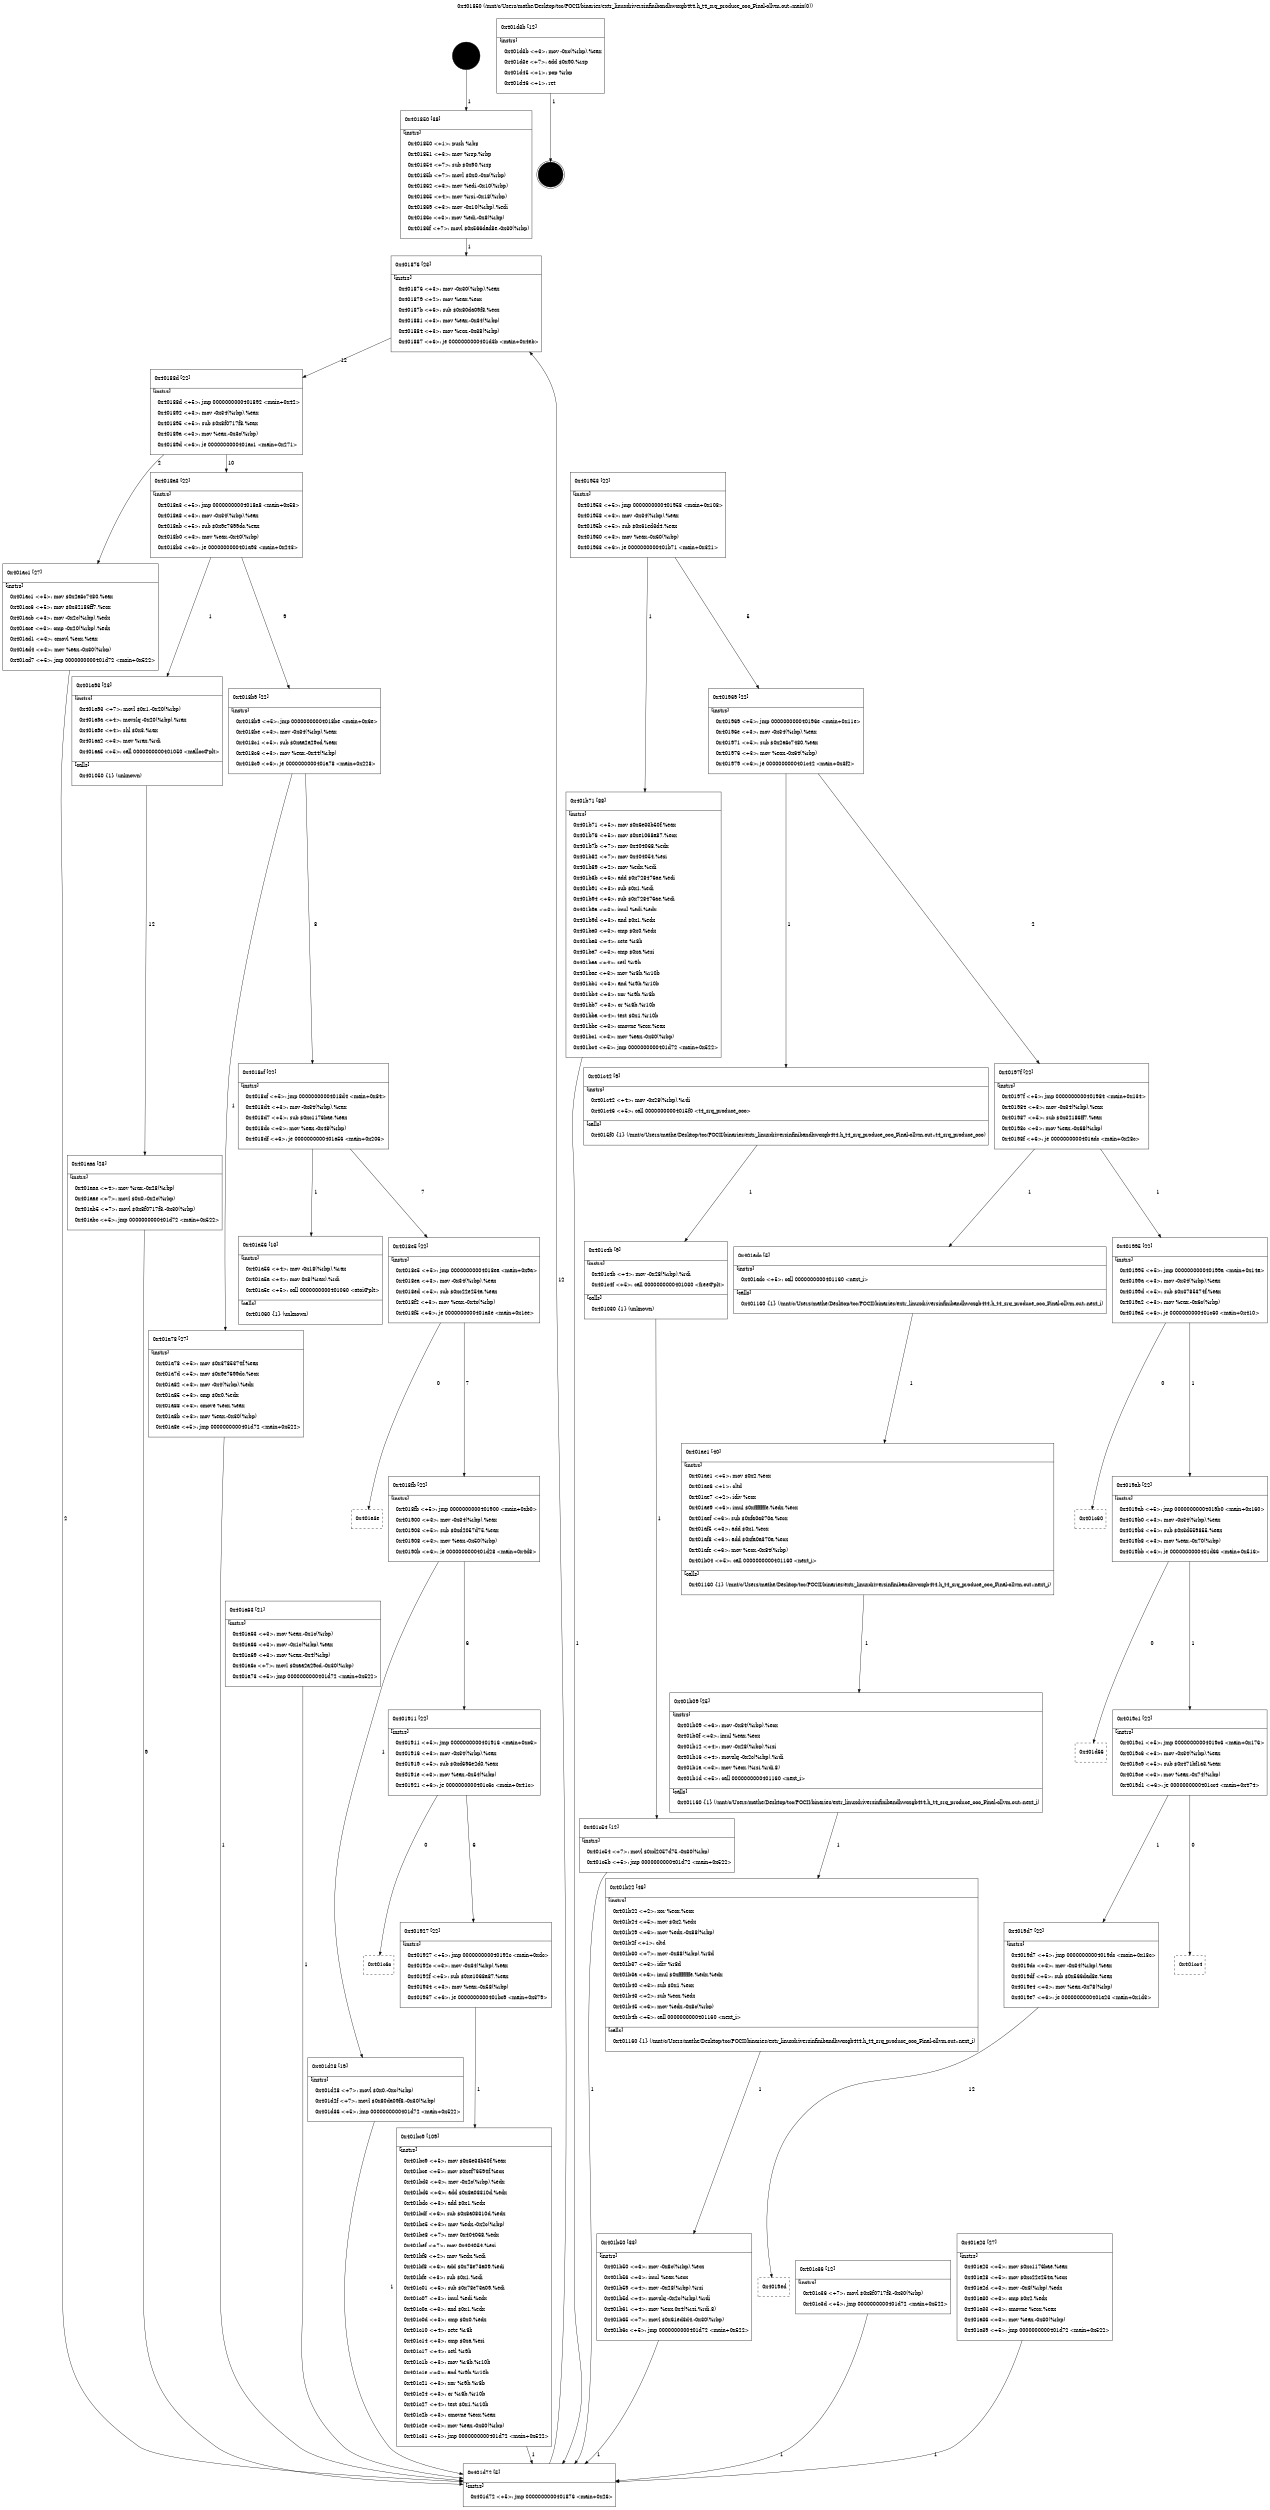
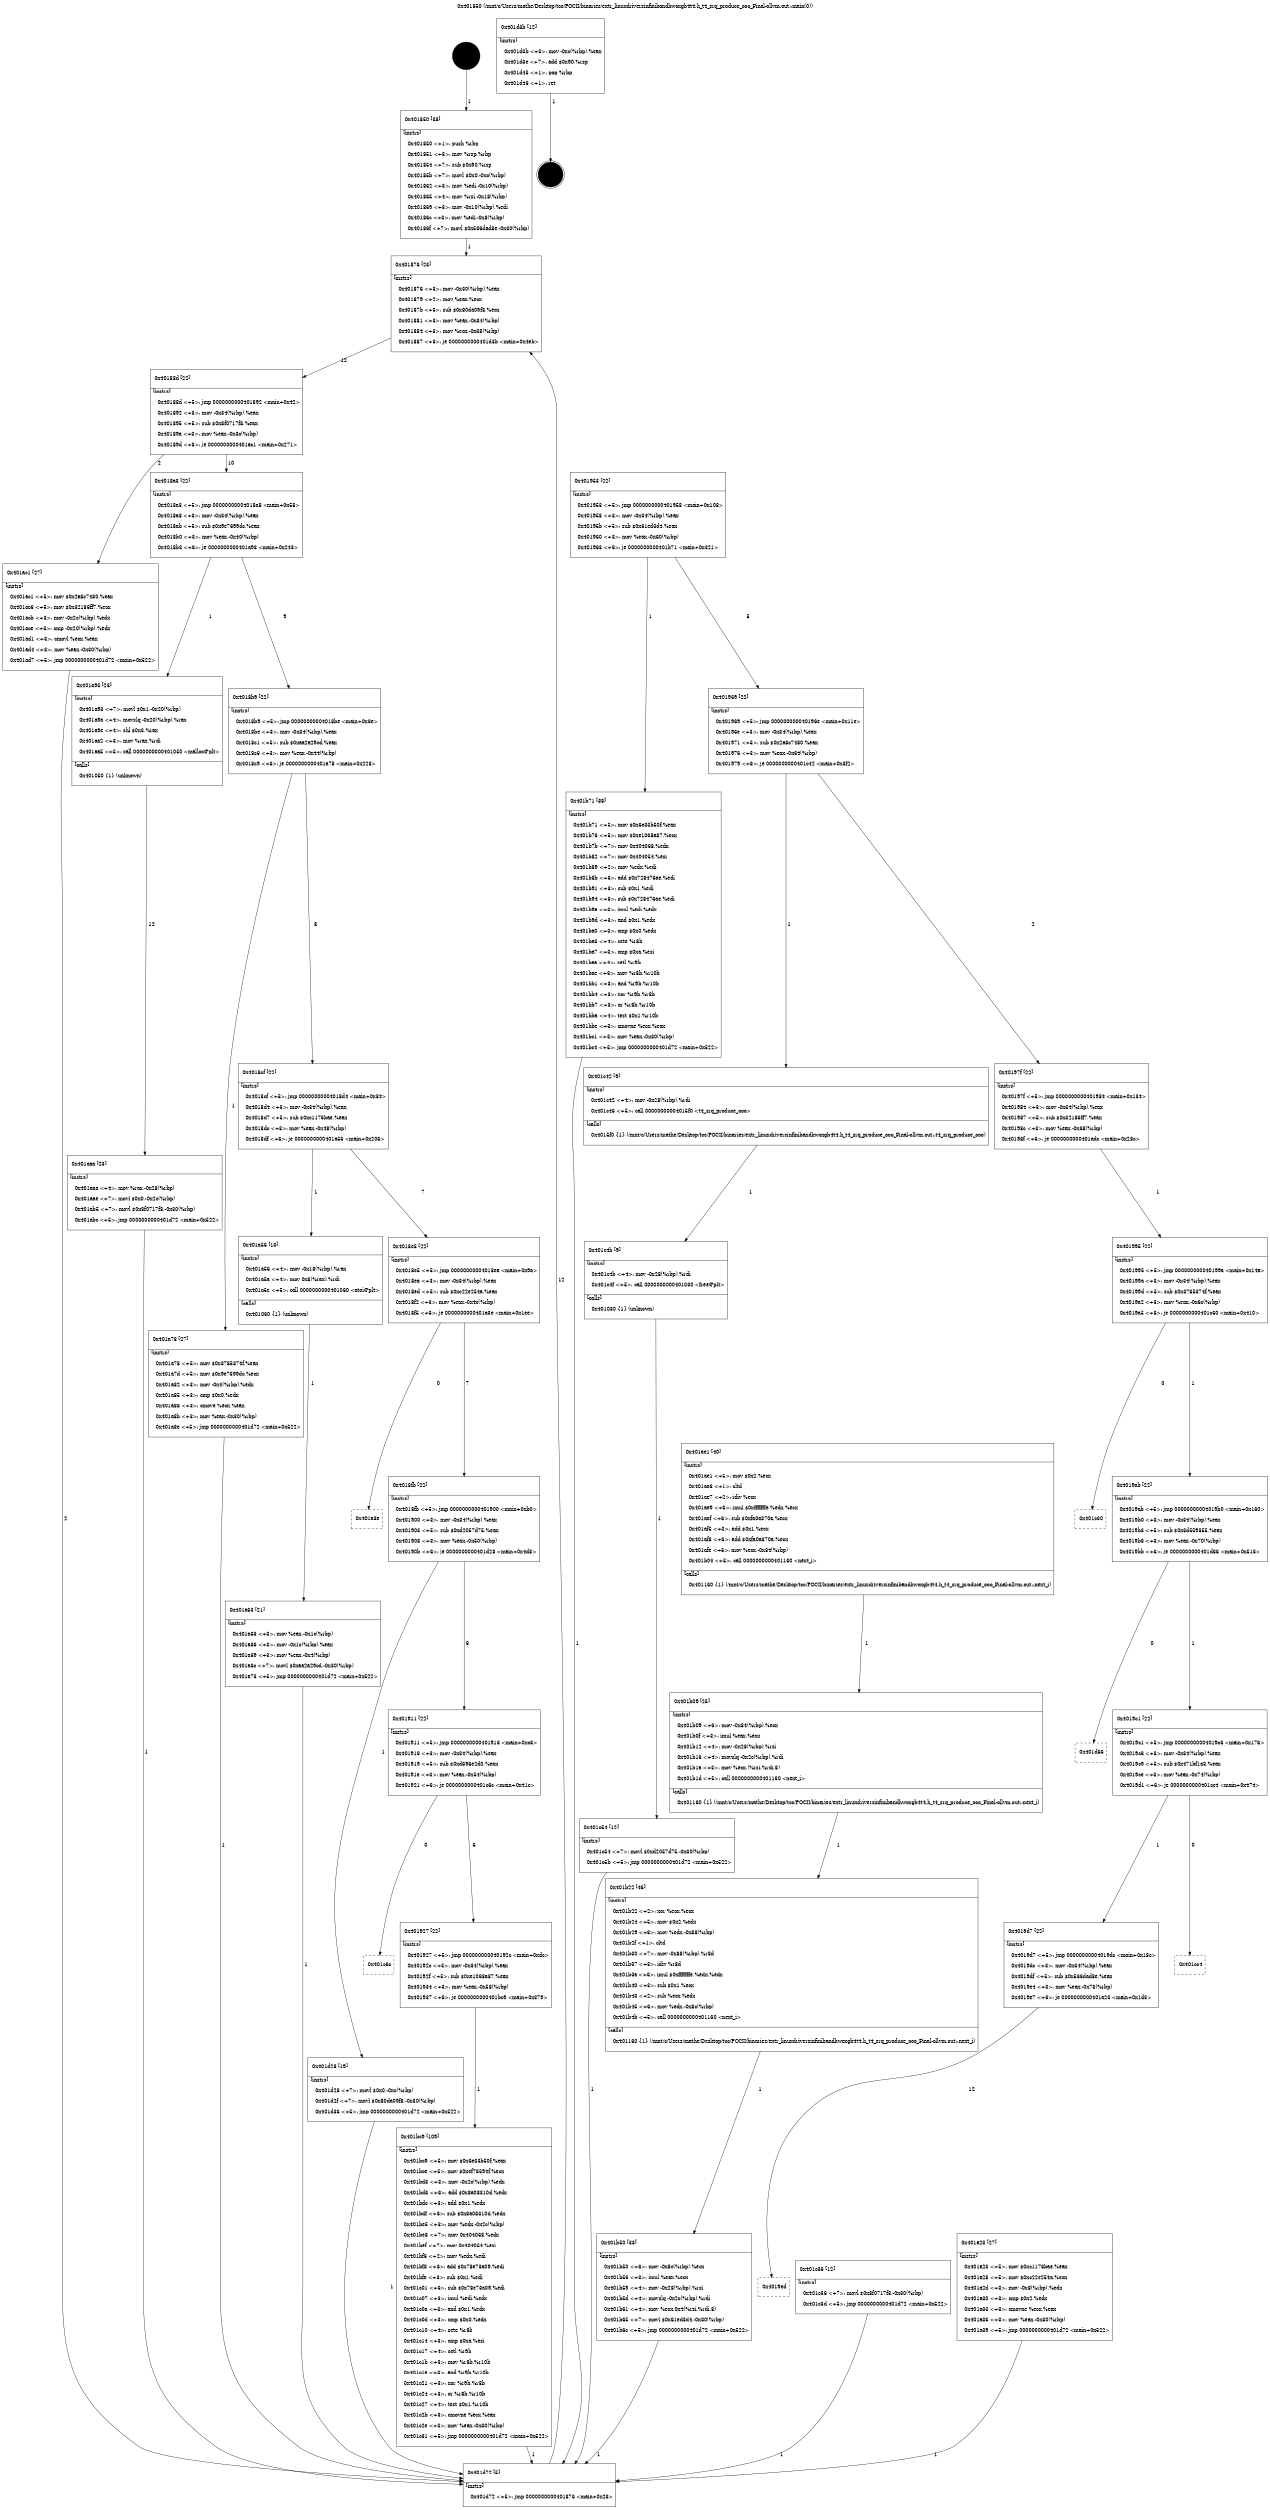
node "0x401adc [5]": removed
edge "0x401a56 [13]" -> "0x401a63 [21]": added, label "1"
edge "0x401aaa [23]" -> "0x401d72 [5]": label " 9" -> " 1"
